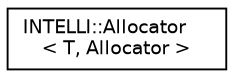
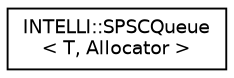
node "INTELLI::Allocator < T, Allocator >": label "INTELLI::Allocator < T, Allocator >" -> "INTELLI::SPSCQueue < T, Allocator >"
